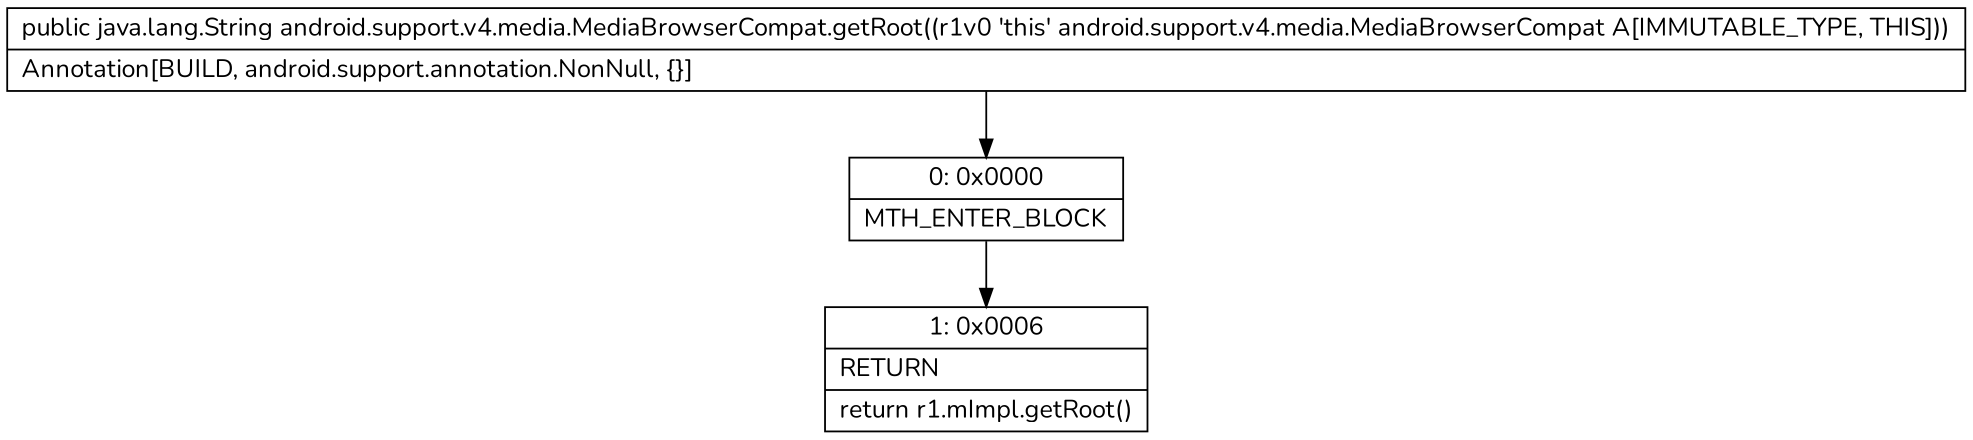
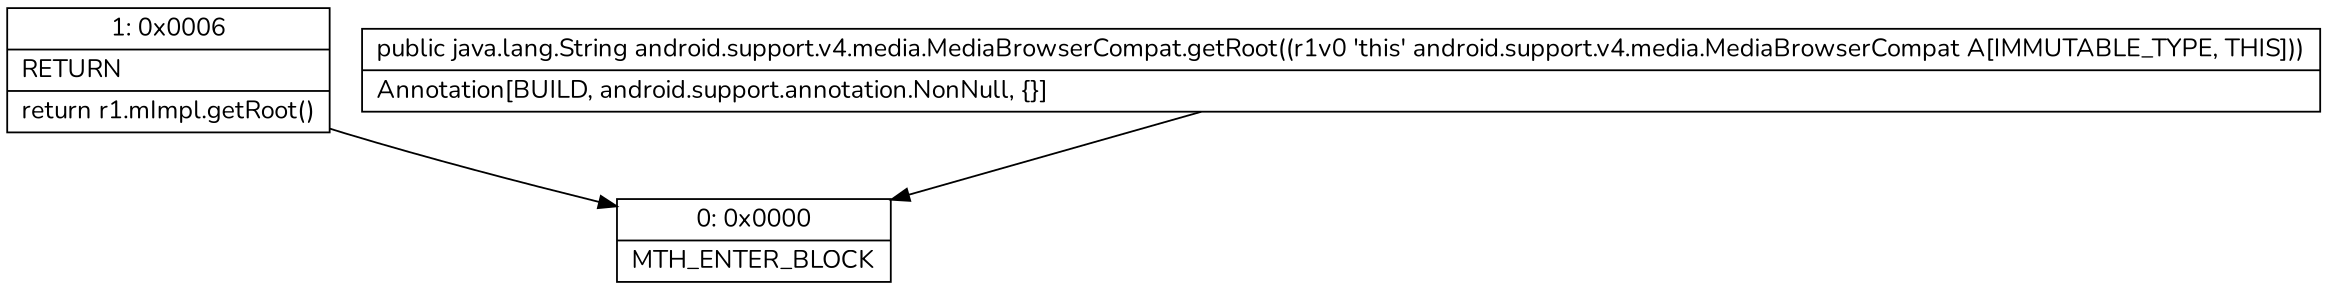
edge "0: 0x0000" -> "1: 0x0006": reversed
